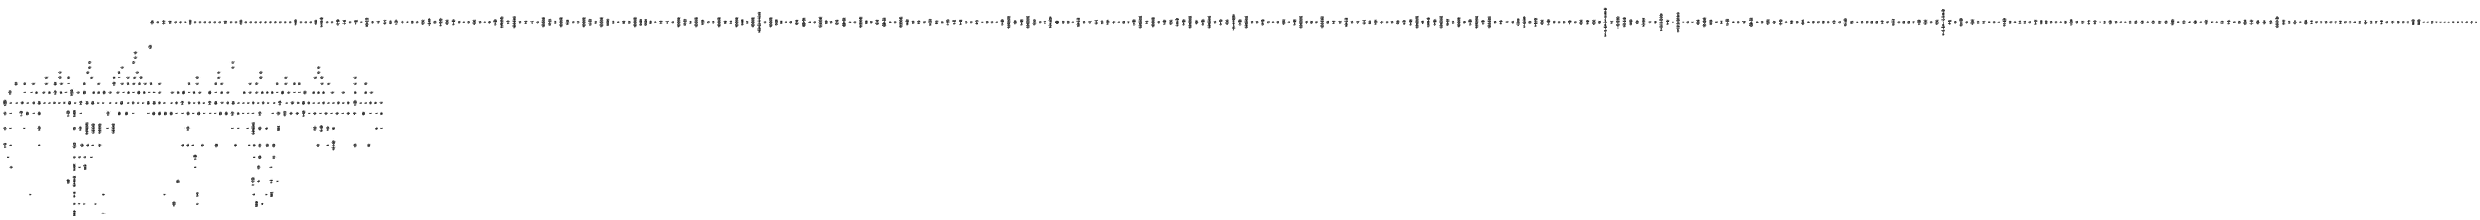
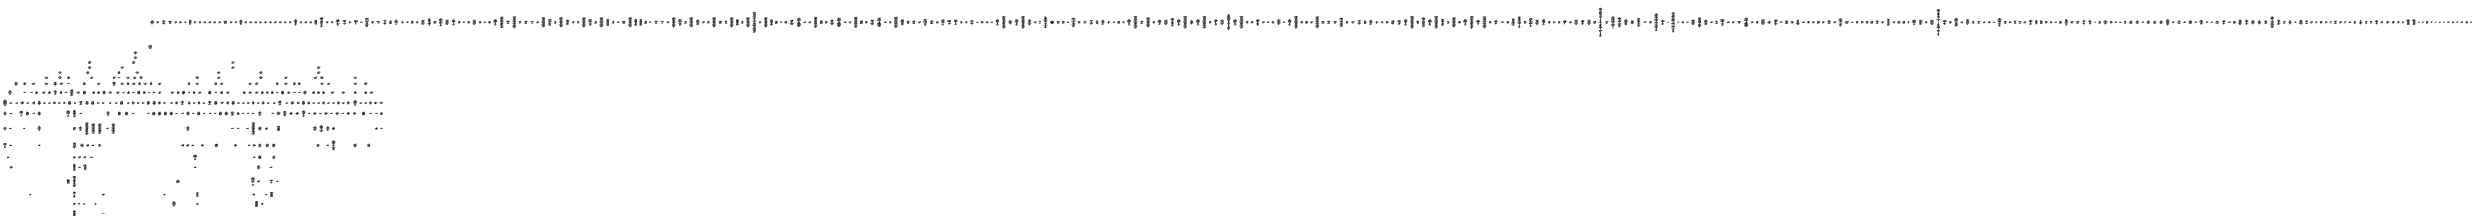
node "# 0xe13 JUMPDEST CALLVALUE EQ PUSHX Data JUMPI": removed
